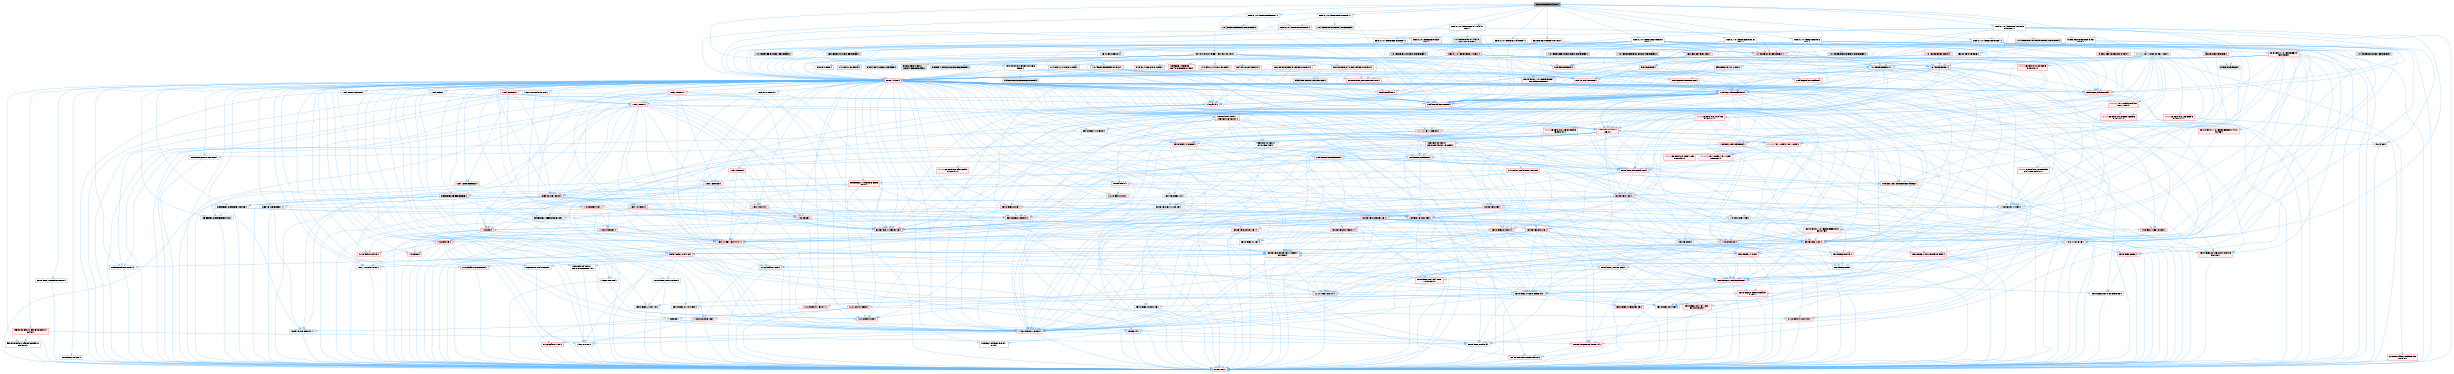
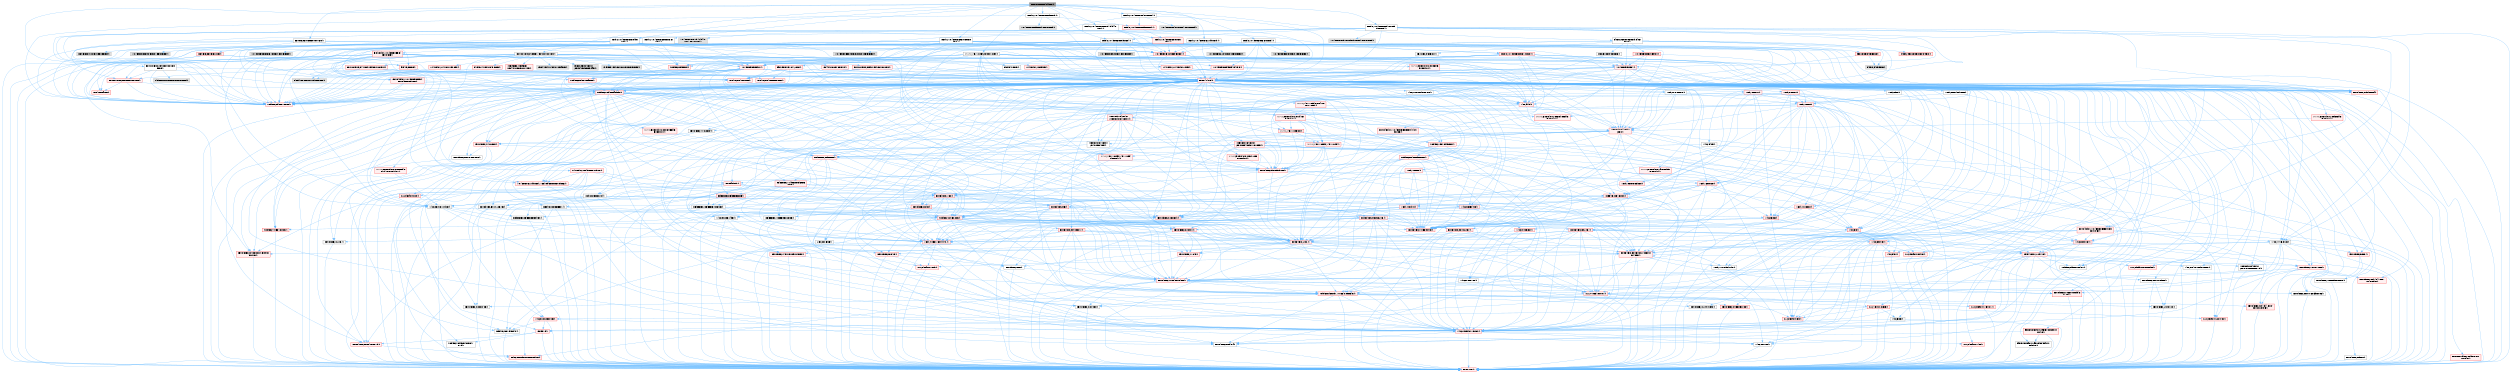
edge "UObject/UObjectGlobals.h" -> "Containers/UnrealString.h": removed
node "UObject/WeakObjectPtrTemplates.h": label "UObject/WeakObjectPtrTemplates.h" -> "MovieSceneAudioTrack/WeakObjectPtrTemplates.h"
node "Templates/UnrealTypeTraits.h": label "Templates/UnrealTypeTraits.h" -> "UObjectHierarchy/UnrealTypeTraits.h"
